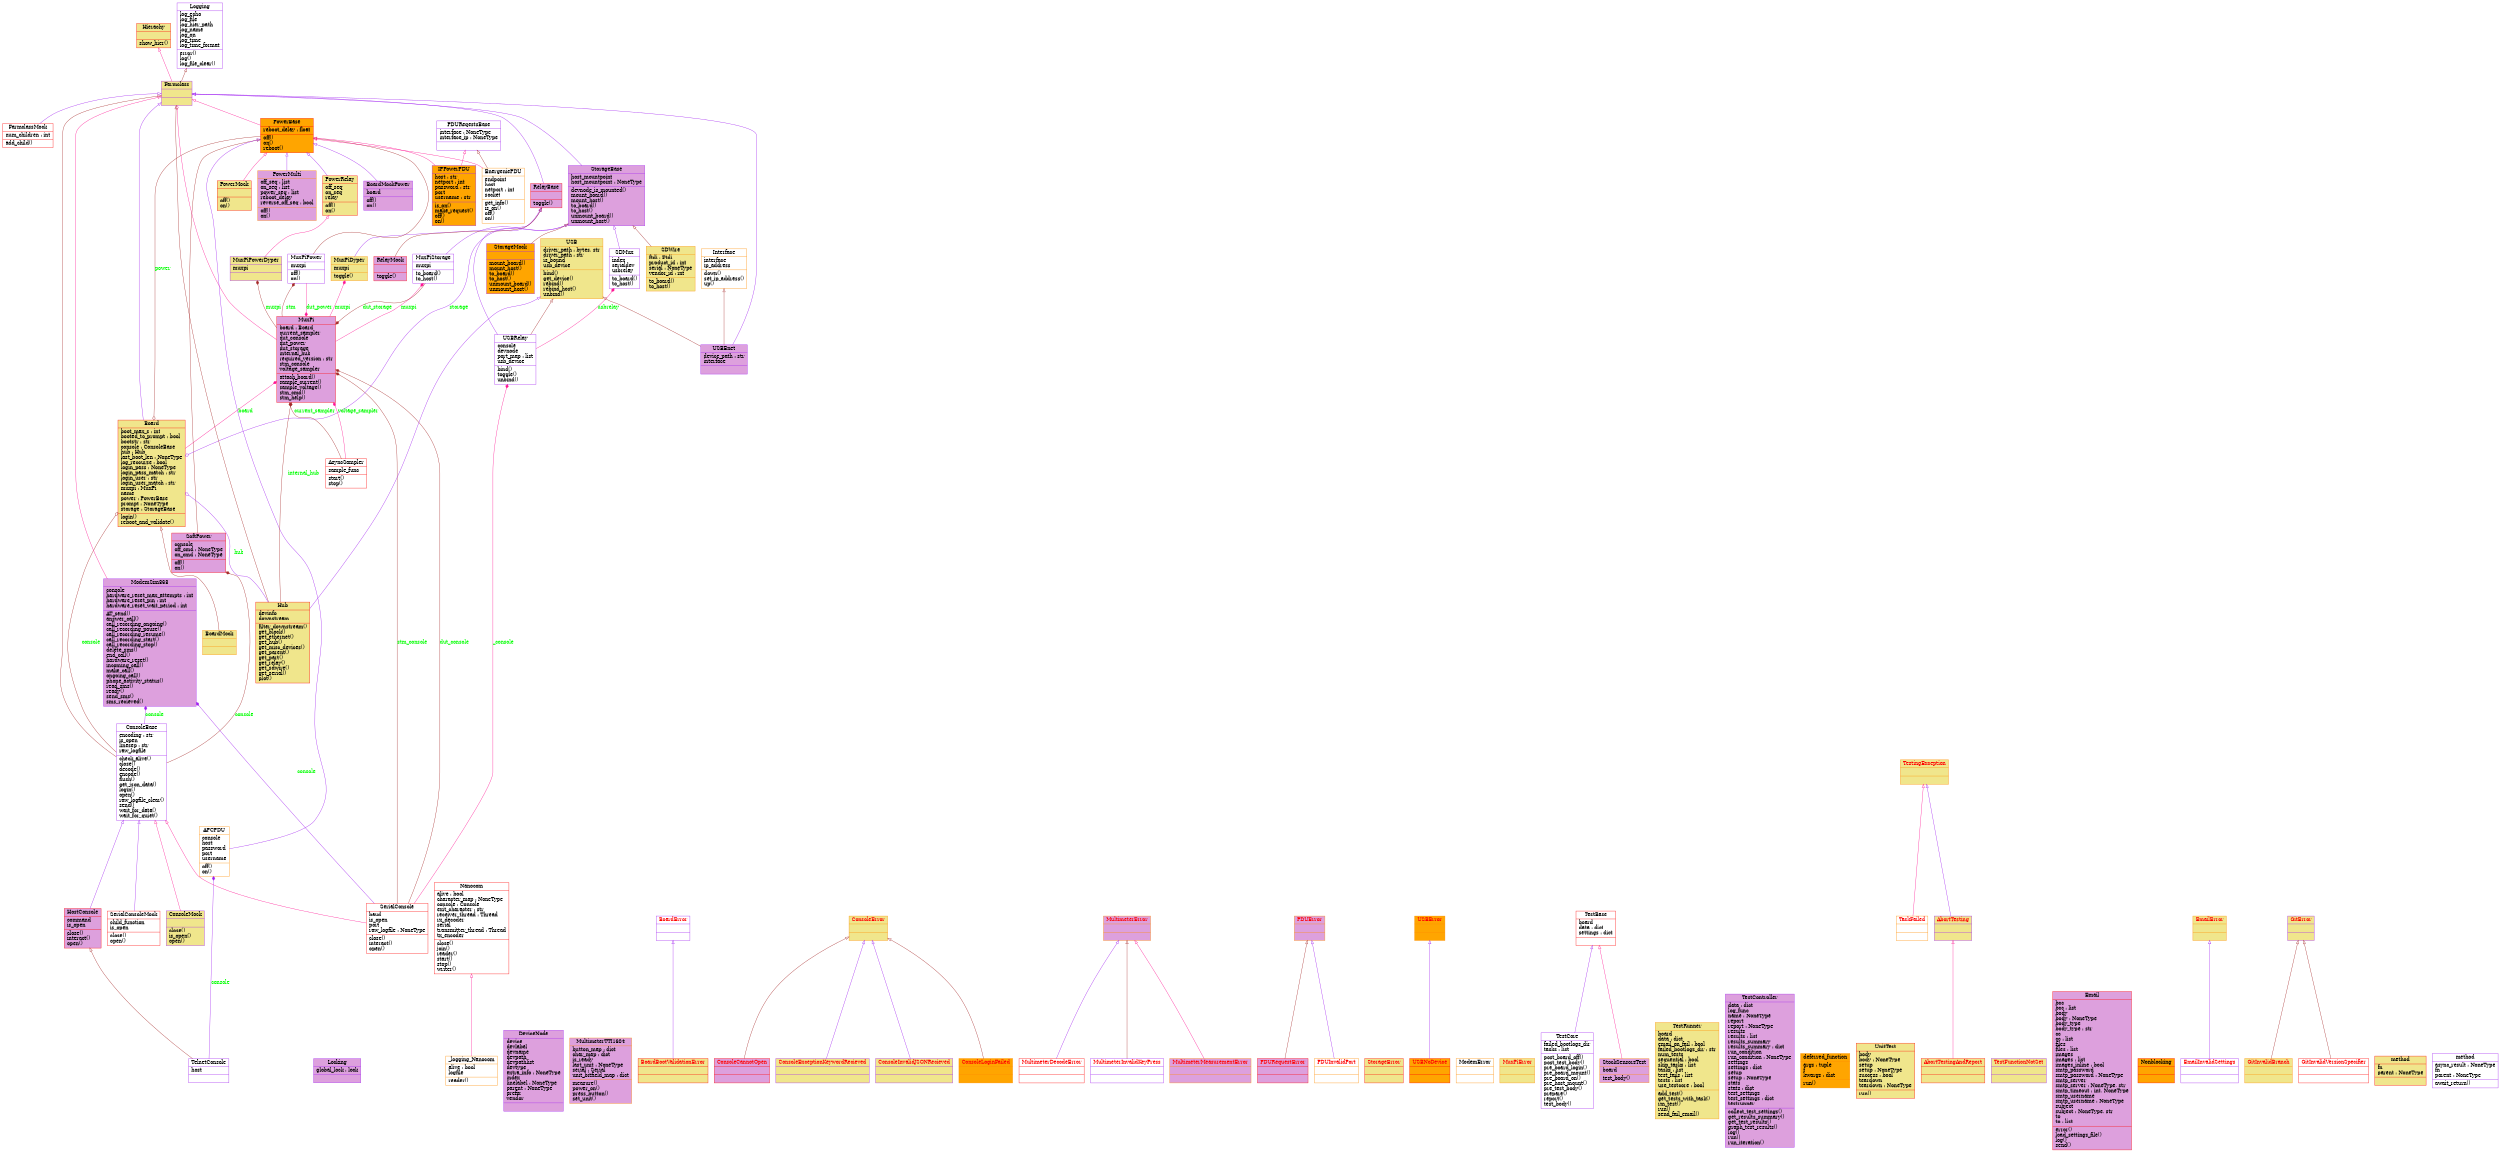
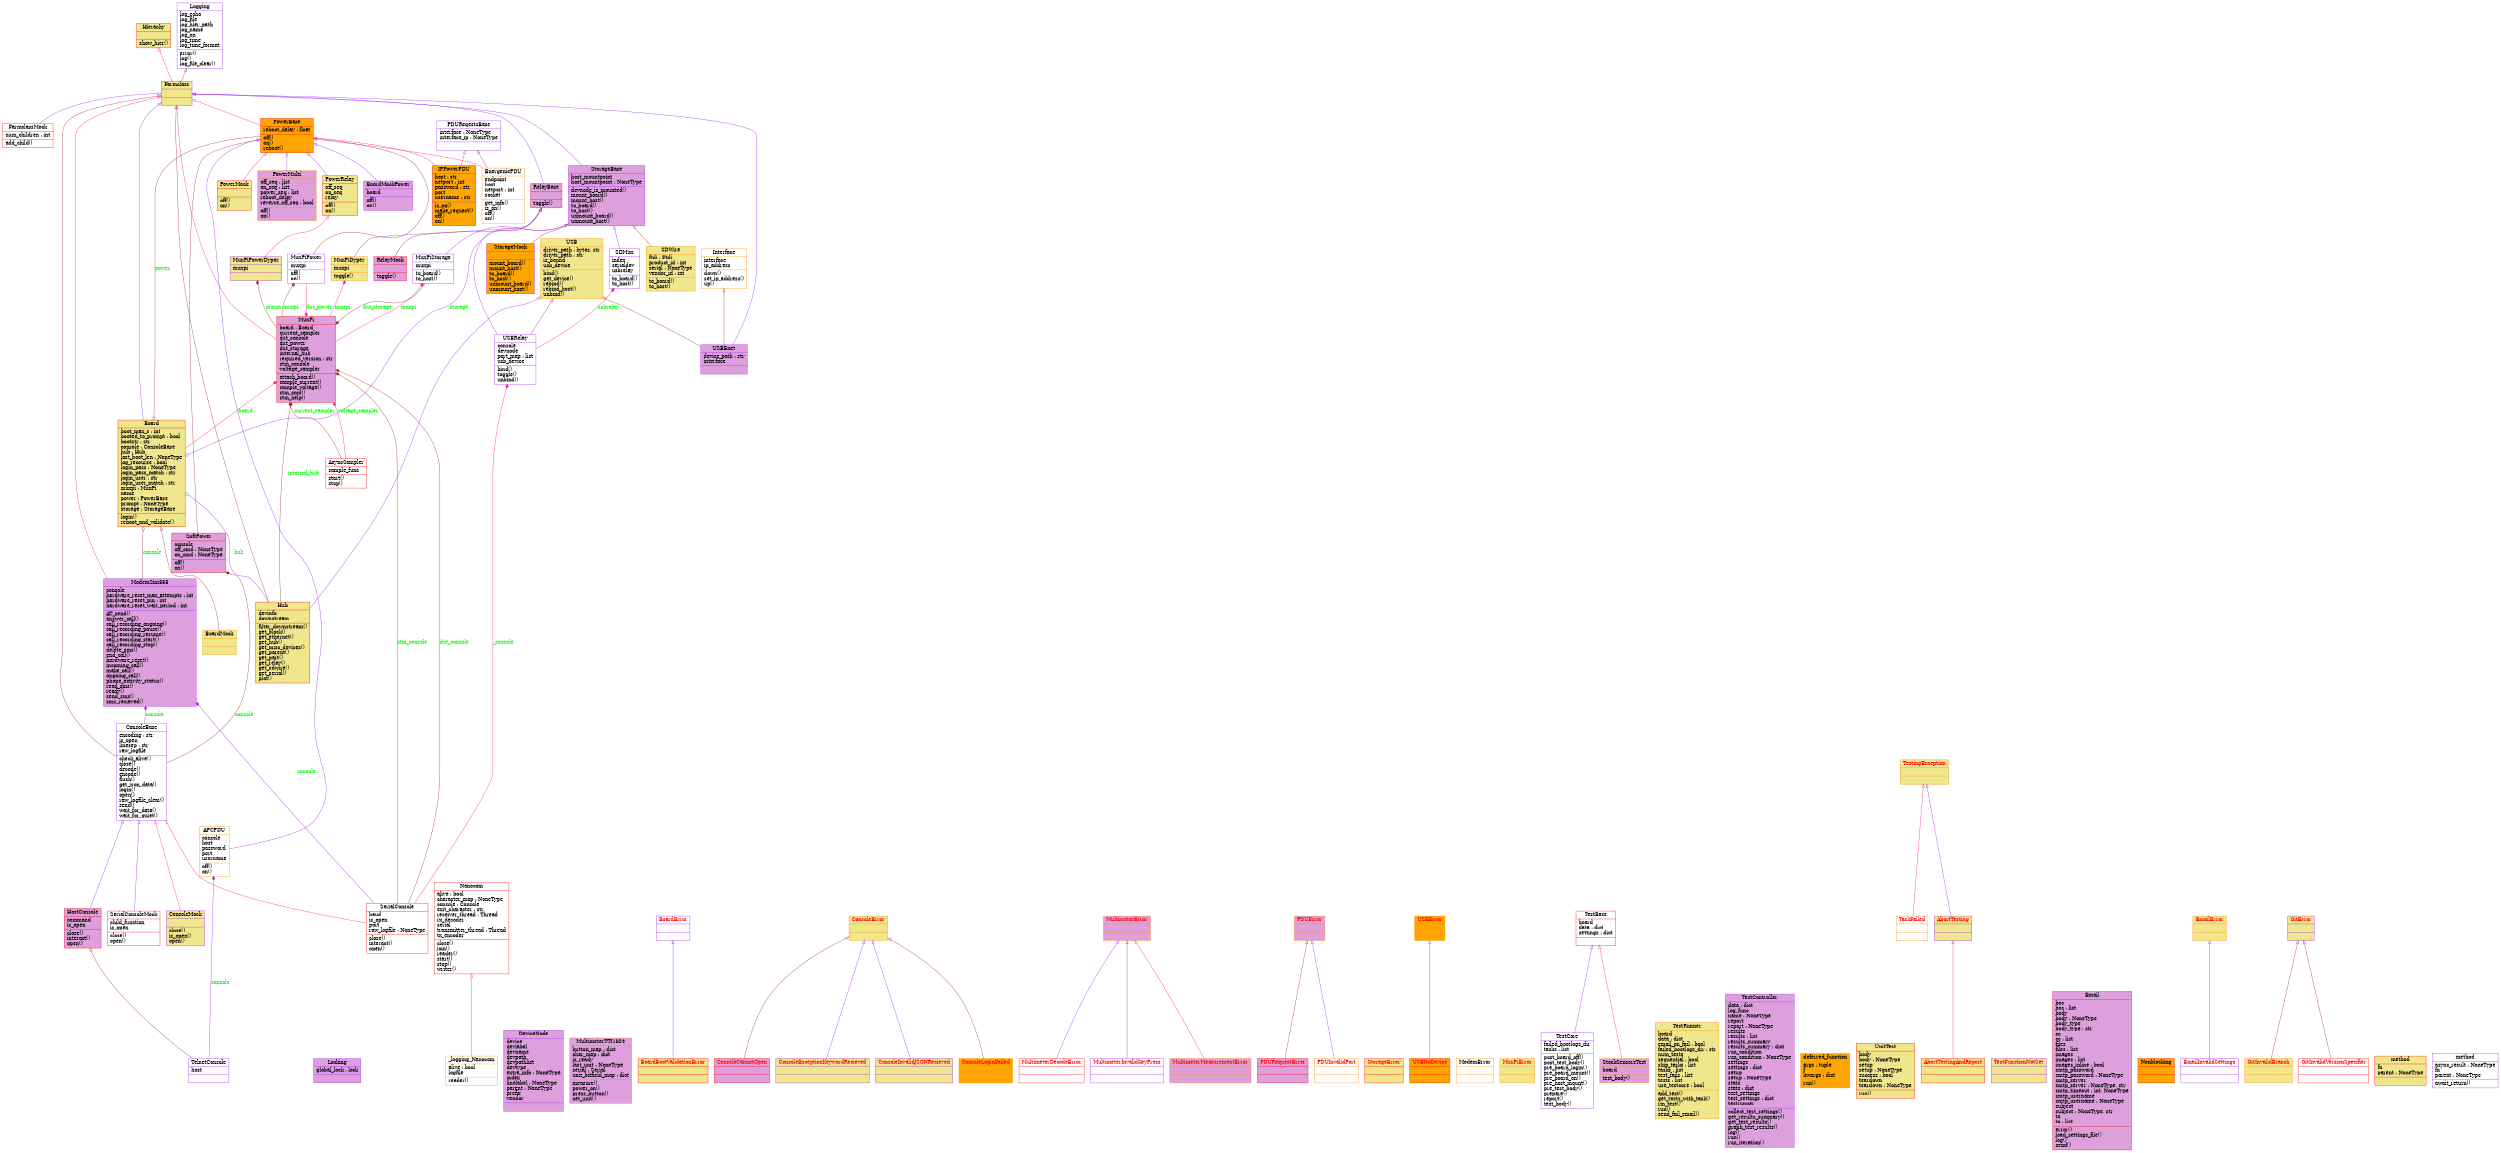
edge "MuxPi" -> "Farmclass": arrowhead ediamond -> empty
edge "MuxPi" -> "MuxPiPower": label "stm" -> "muxpi"
edge "ConsoleBase" -> "Board": now "ModemSim868" -> "Board"
